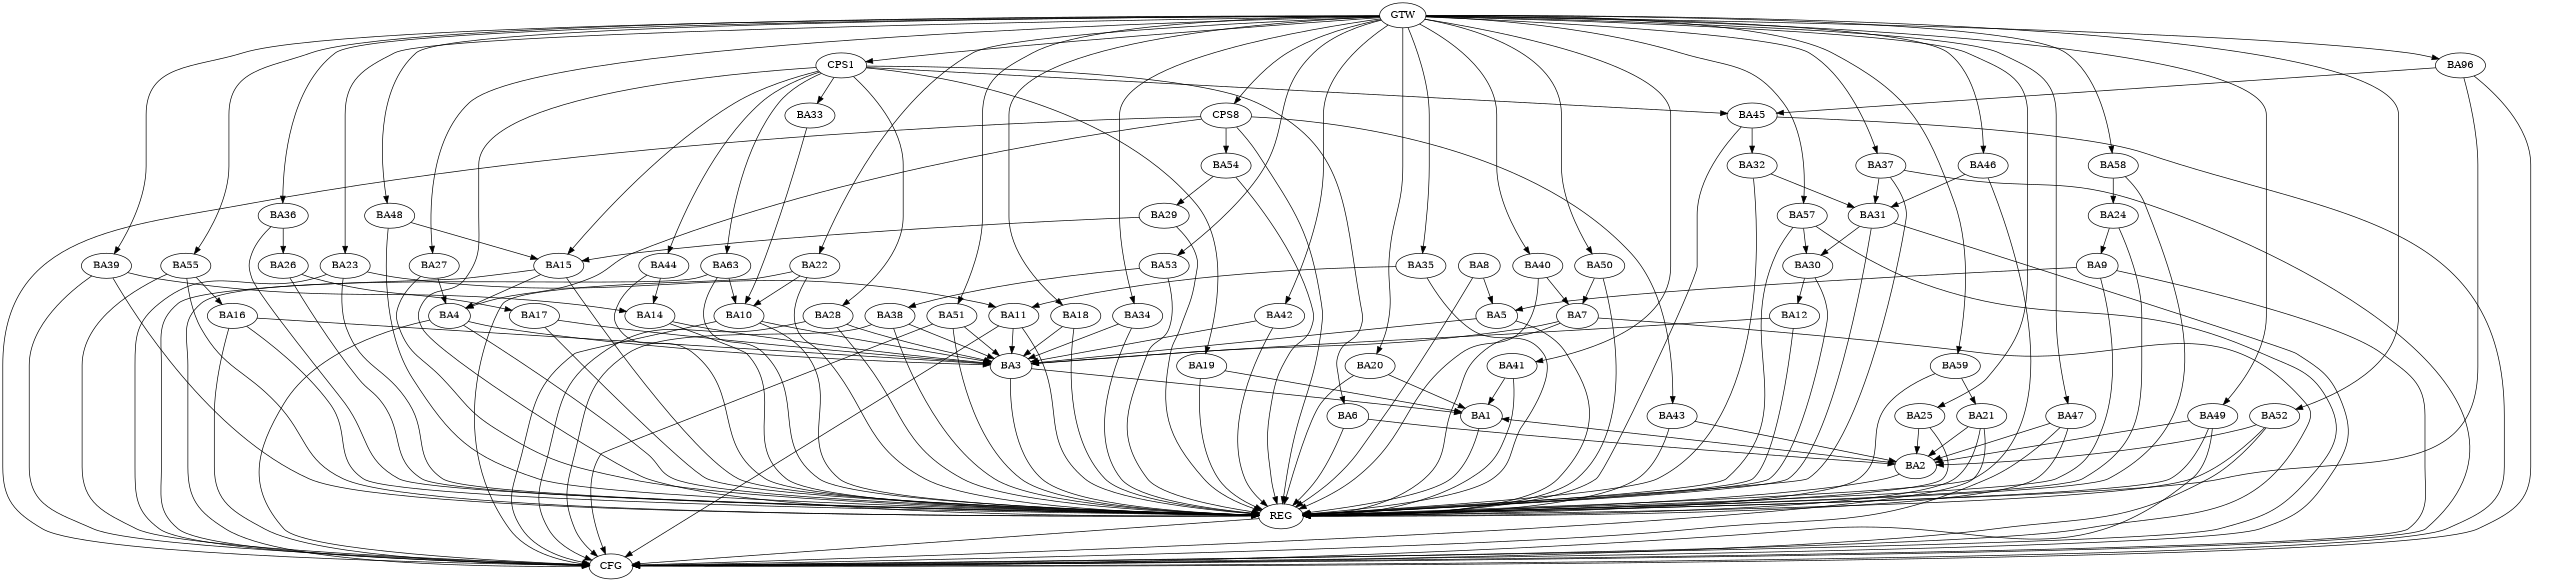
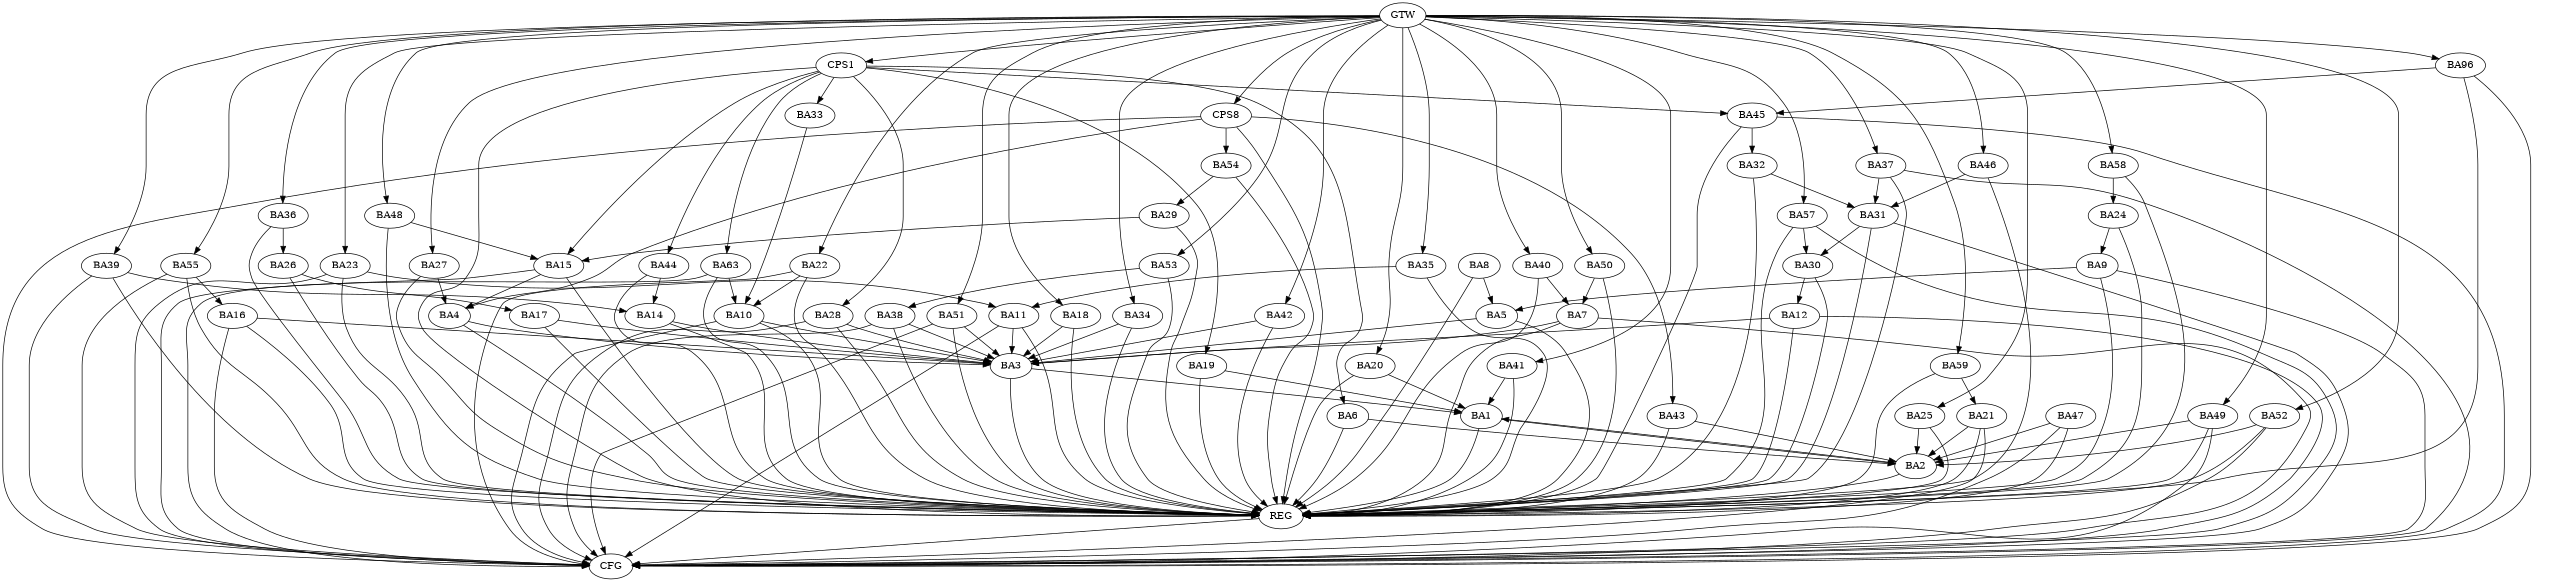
edge "GTW" -> "BA47": removed
edge "BA1" -> "BA2": added
edge "BA4" -> "CFG": now "BA12" -> "CFG"
